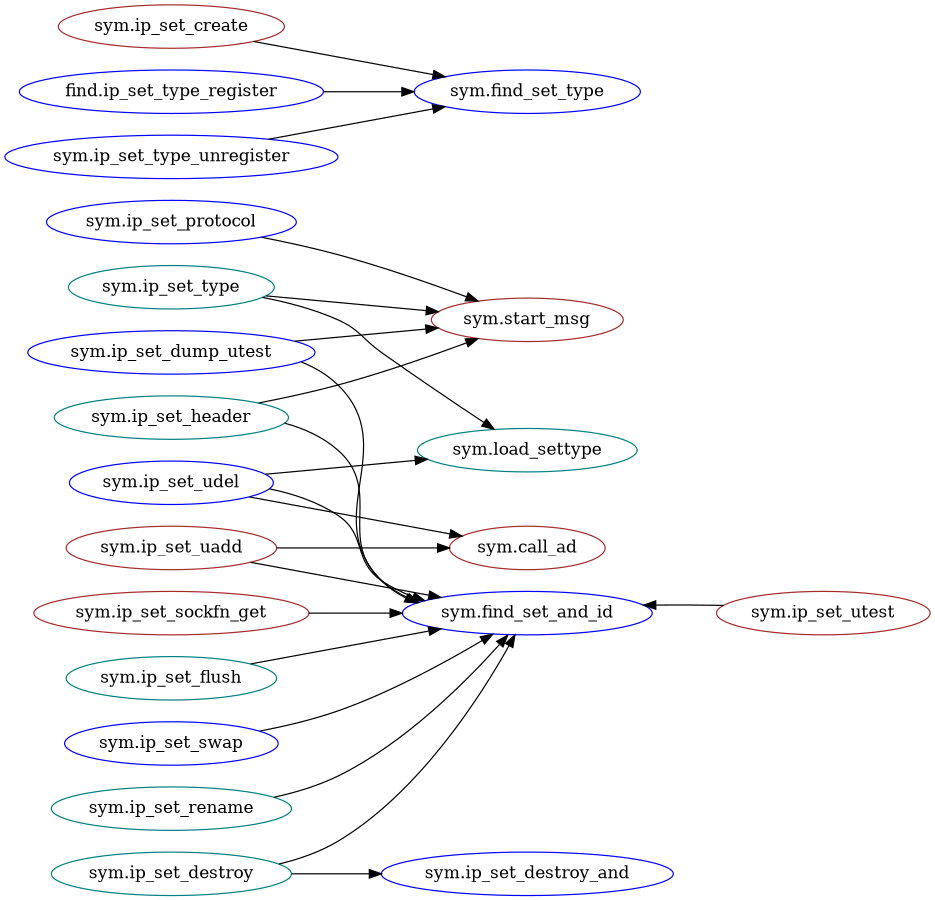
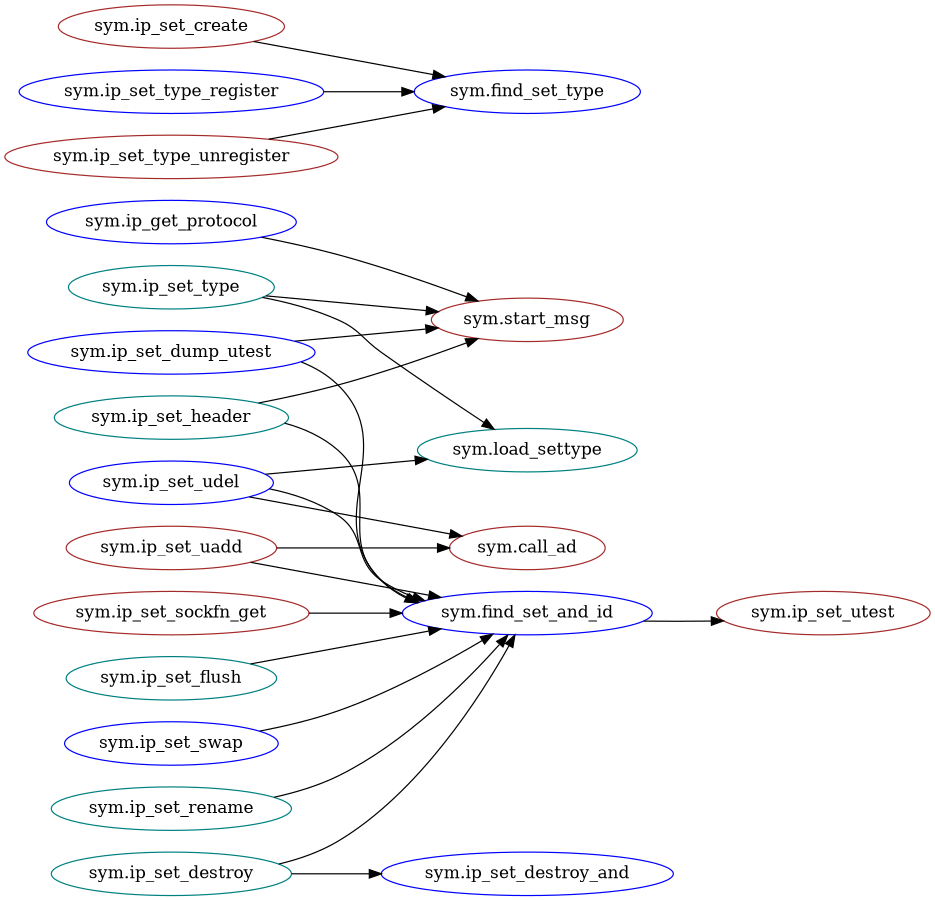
node "find.ip_set_type_register": label "find.ip_set_type_register" -> "sym.ip_set_type_register"
node "sym.ip_set_type_unregister": color blue -> brown
node "sym.ip_set_protocol": label "sym.ip_set_protocol" -> "sym.ip_get_protocol"
edge "sym.ip_set_utest" -> "sym.find_set_and_id": reversed
